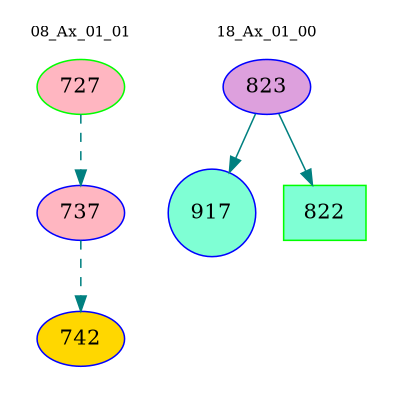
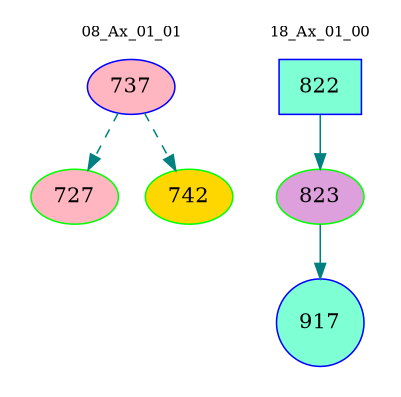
node "823": color blue -> green
edge "727" -> "737": reversed
edge "823" -> "822": reversed
node "822": color green -> blue
node "742": color blue -> green
